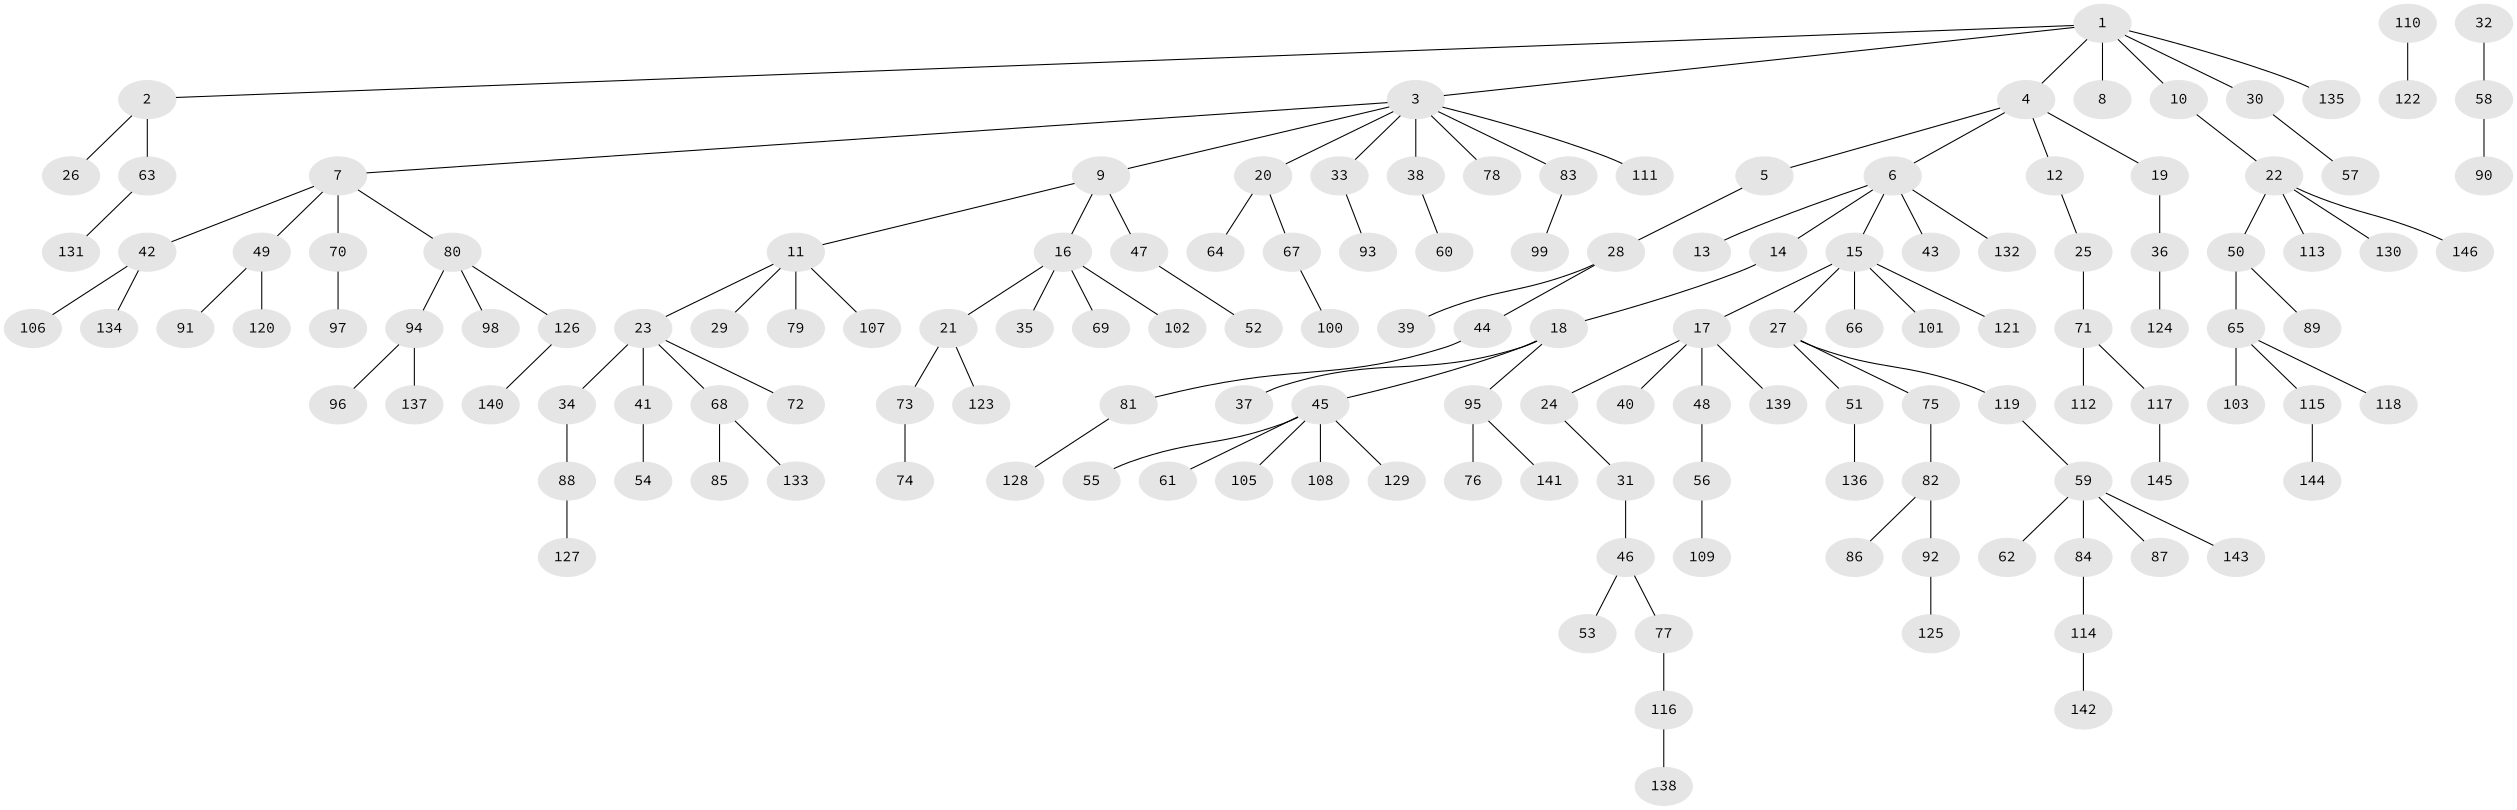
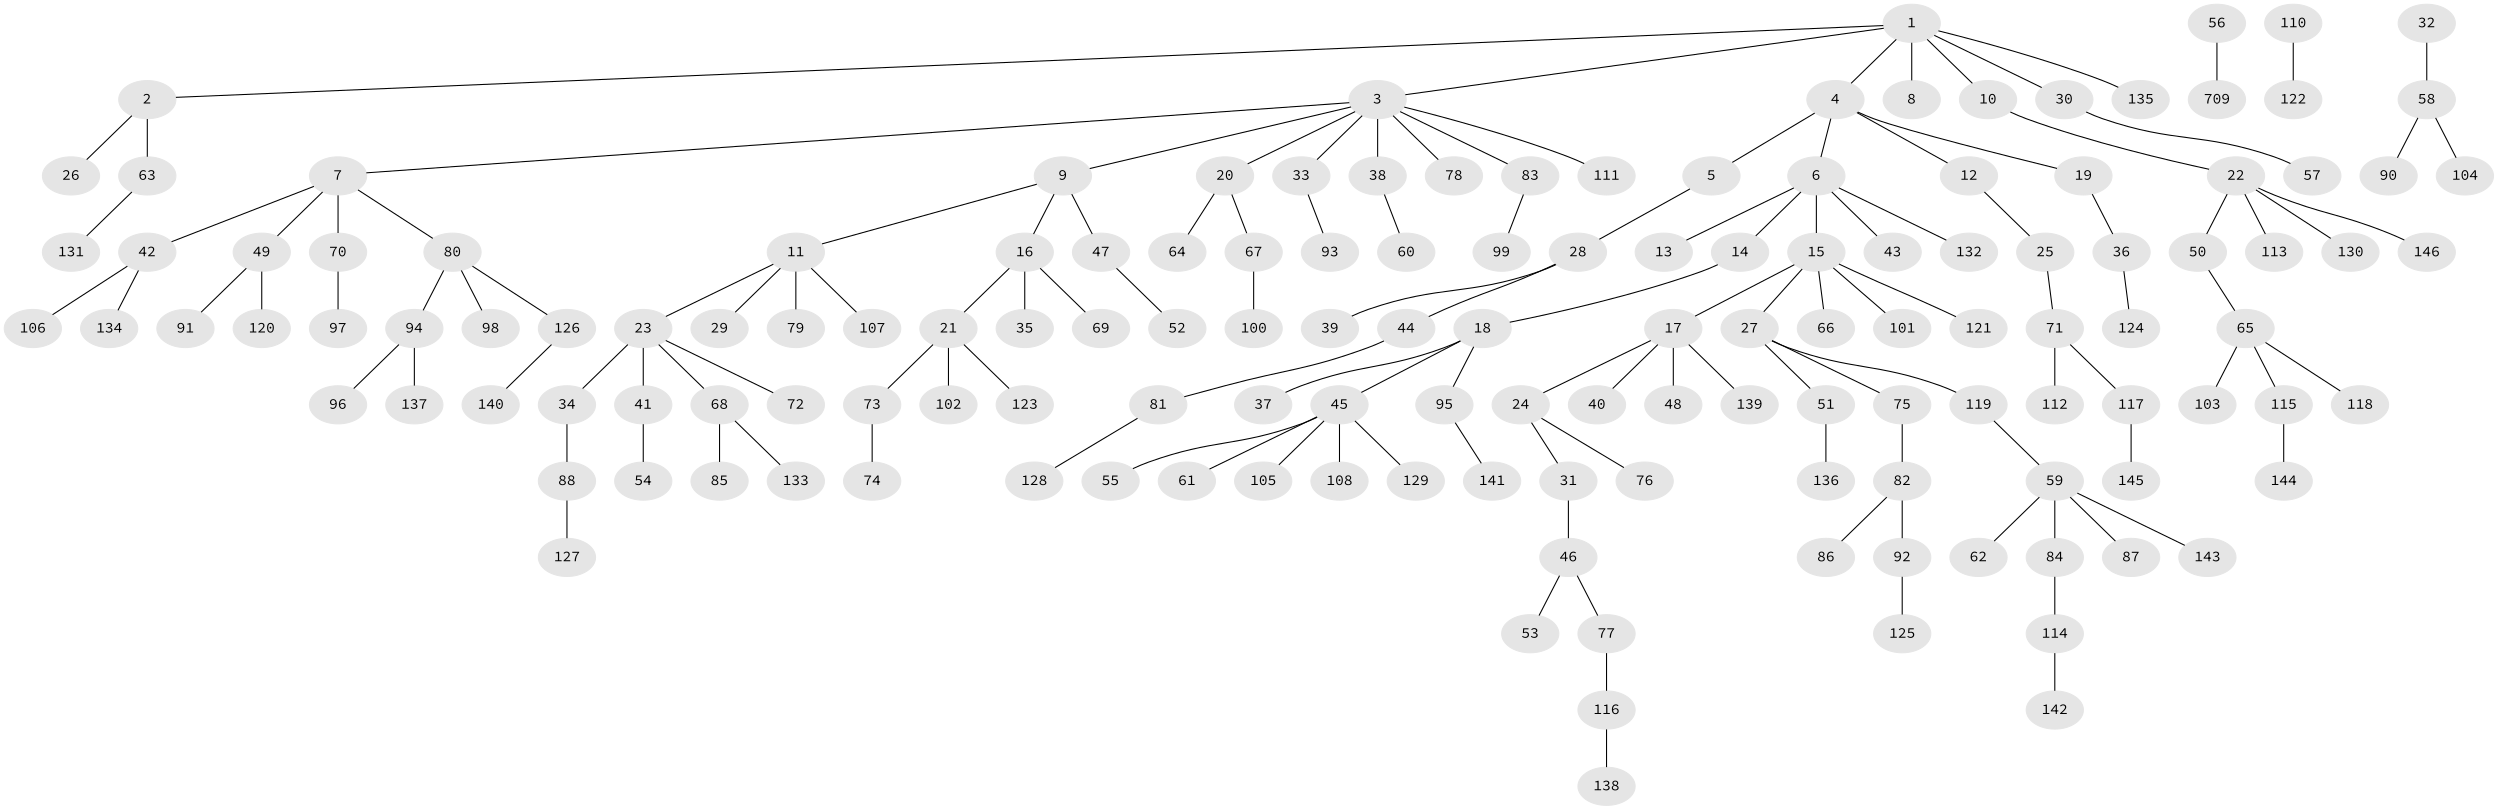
node "104": added
edge "16" -- "102": now "21" -- "102"
node "89": removed
edge "95" -- "76": now "24" -- "76"
edge "48" -- "56": removed
node "109": label "109" -> "709"
